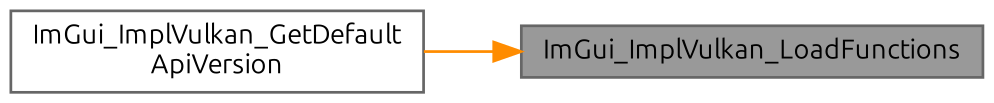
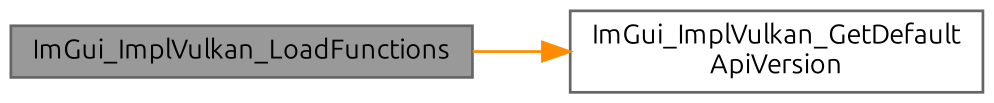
edge "ImGui_ImplVulkan_GetDefault ApiVersion" -> "ImGui_ImplVulkan_LoadFunctions": reversed
